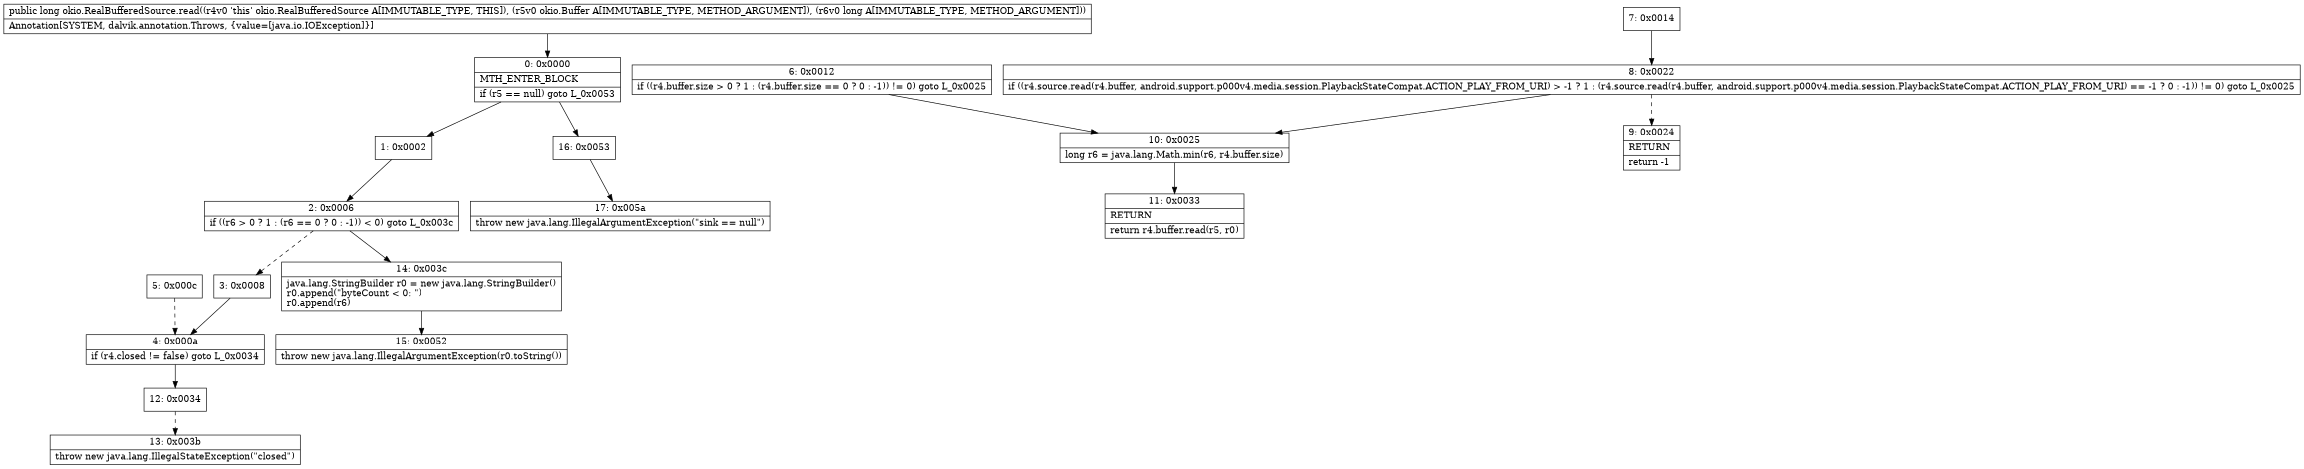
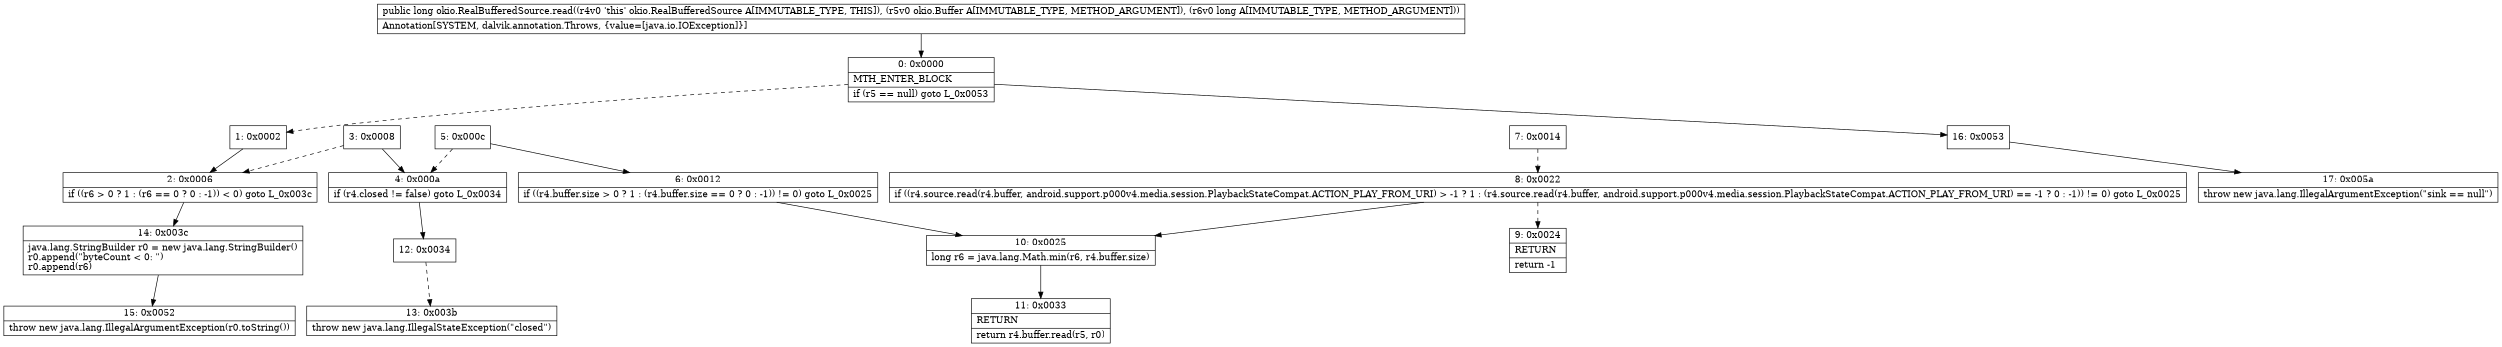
edge "7: 0x0014" -> "8: 0x0022": style solid -> dashed
edge "0: 0x0000" -> "1: 0x0002": style solid -> dashed
edge "5: 0x000c" -> "6: 0x0012": added
edge "2: 0x0006" -> "3: 0x0008": reversed
